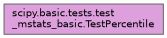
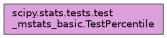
node "scipy.basic.tests.test _mstats_basic.TestPercentile": label "scipy.basic.tests.test _mstats_basic.TestPercentile" -> "scipy.stats.tests.test _mstats_basic.TestPercentile"
